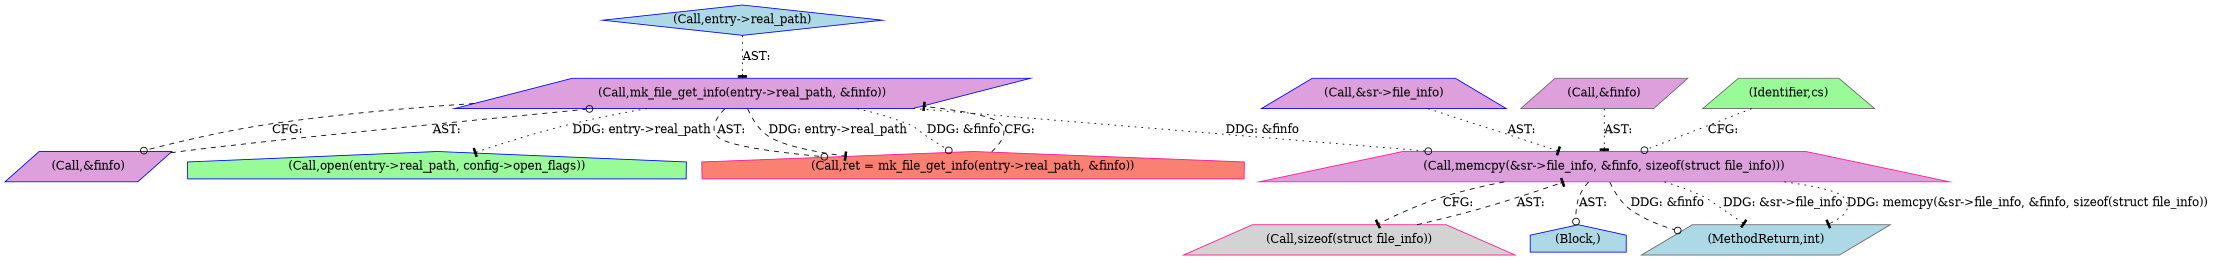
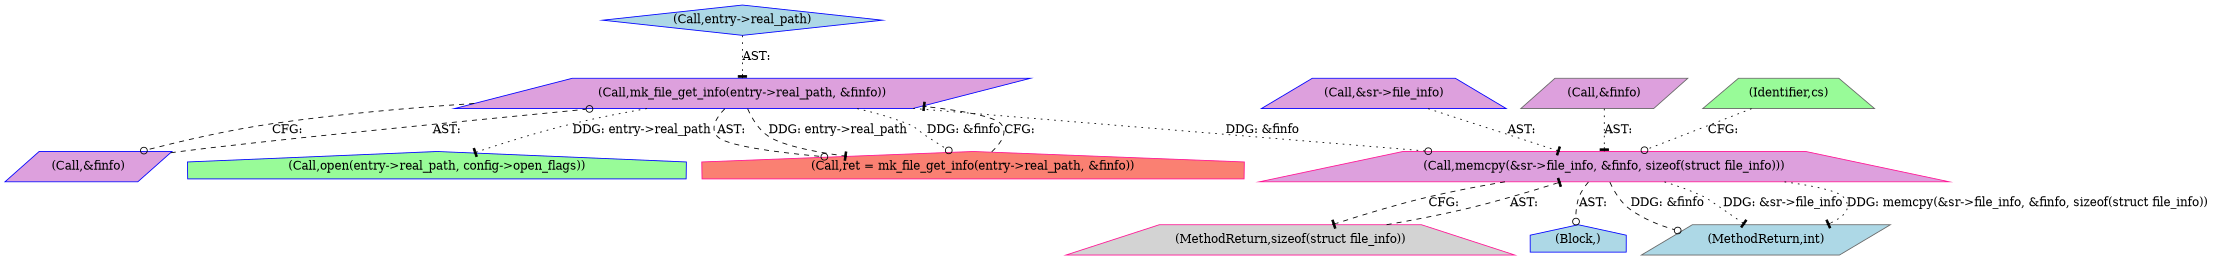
node "(Call,sizeof(struct file_info))": label "(Call,sizeof(struct file_info))" -> "(MethodReturn,sizeof(struct file_info))"
